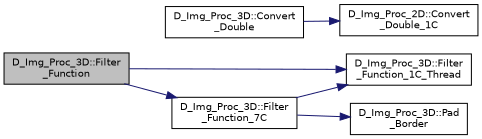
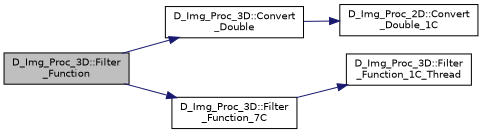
edge "D_Img_Proc_3D::Filter _Function" -> "D_Img_Proc_3D::Filter _Function_1C_Thread": now "D_Img_Proc_3D::Filter _Function" -> "D_Img_Proc_3D::Convert _Double"
node "D_Img_Proc_3D::Pad _Border": removed
